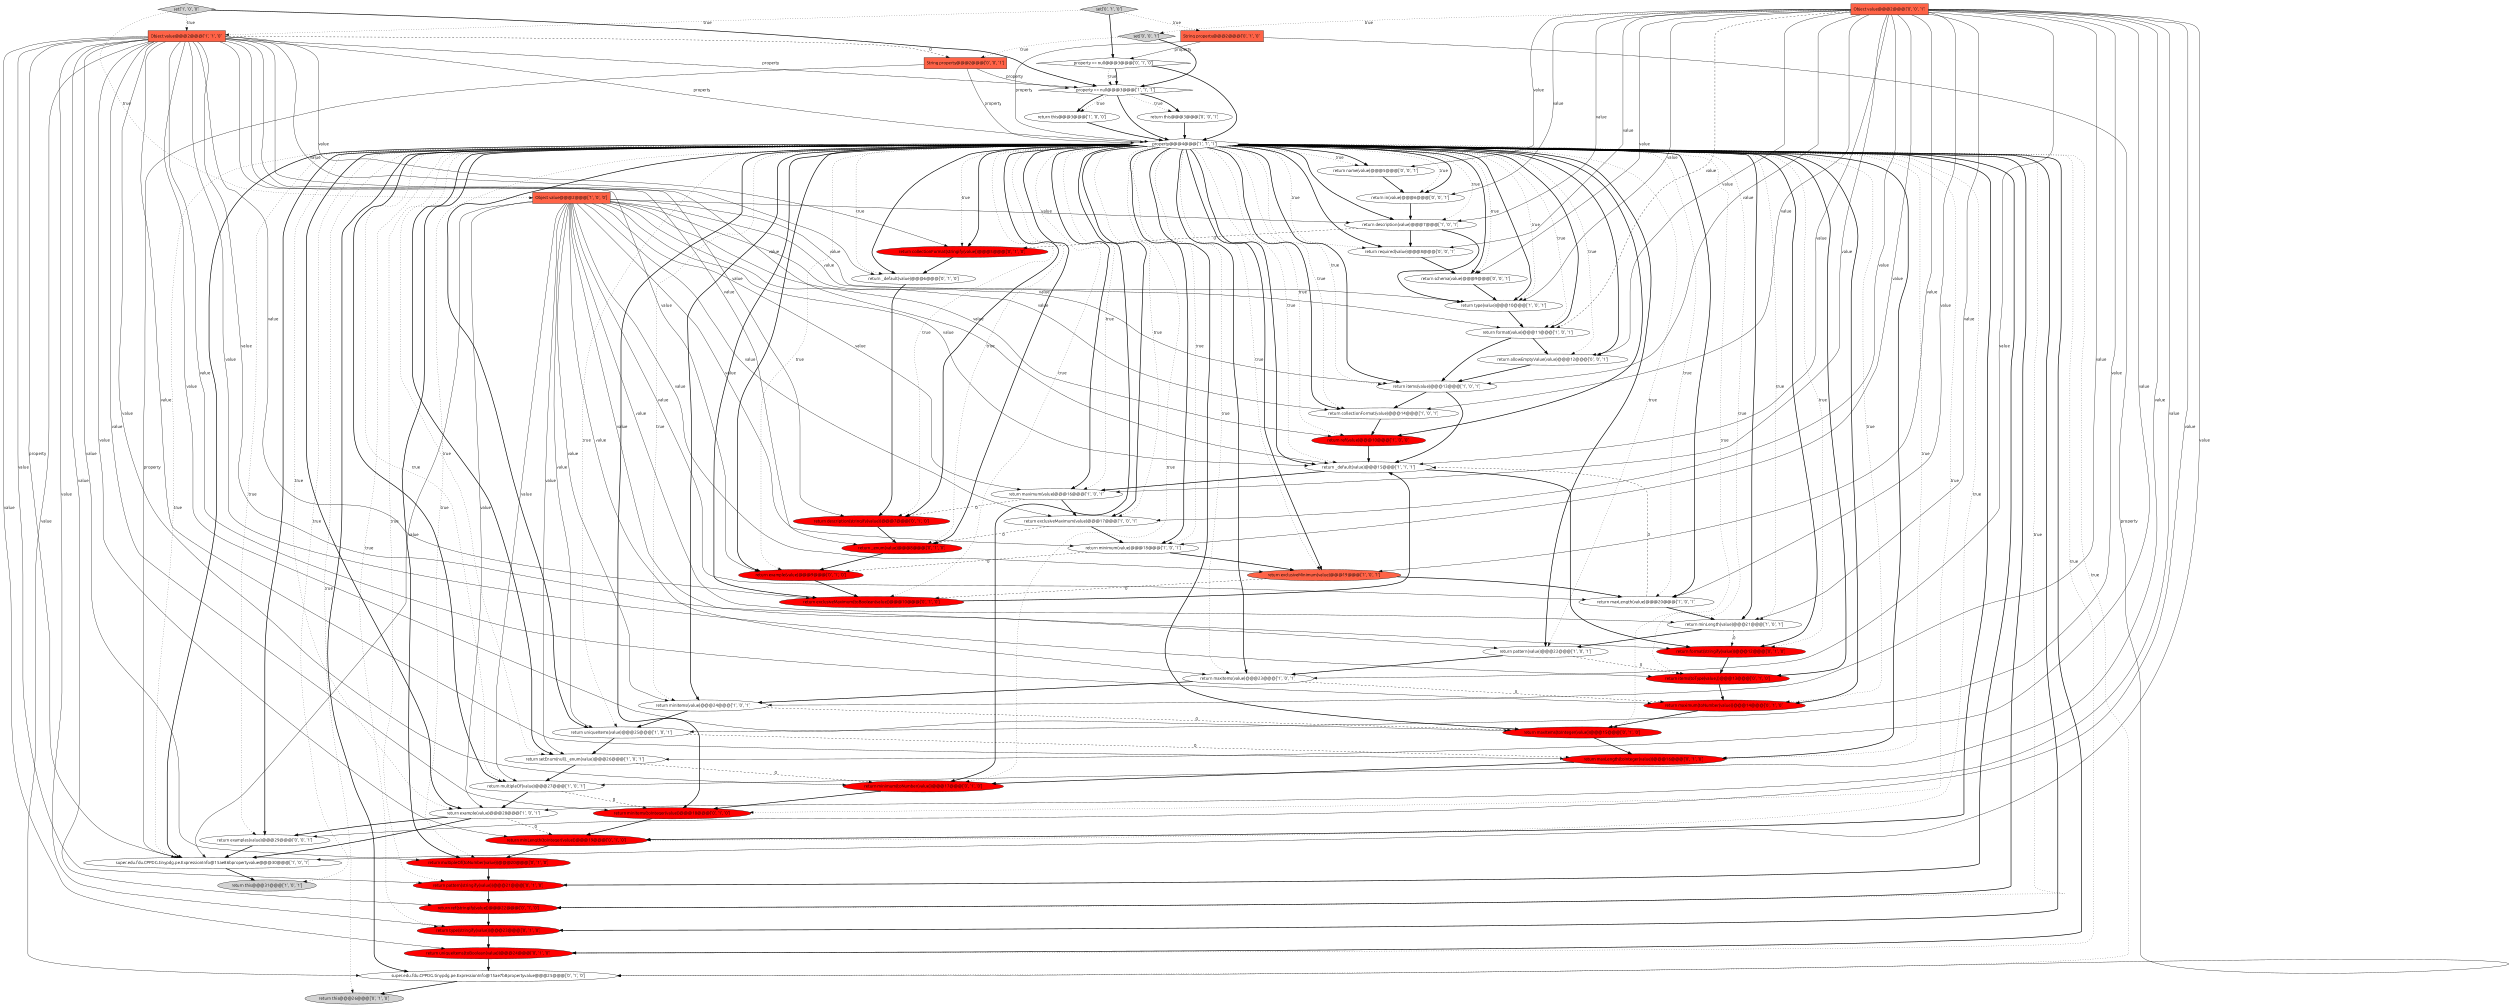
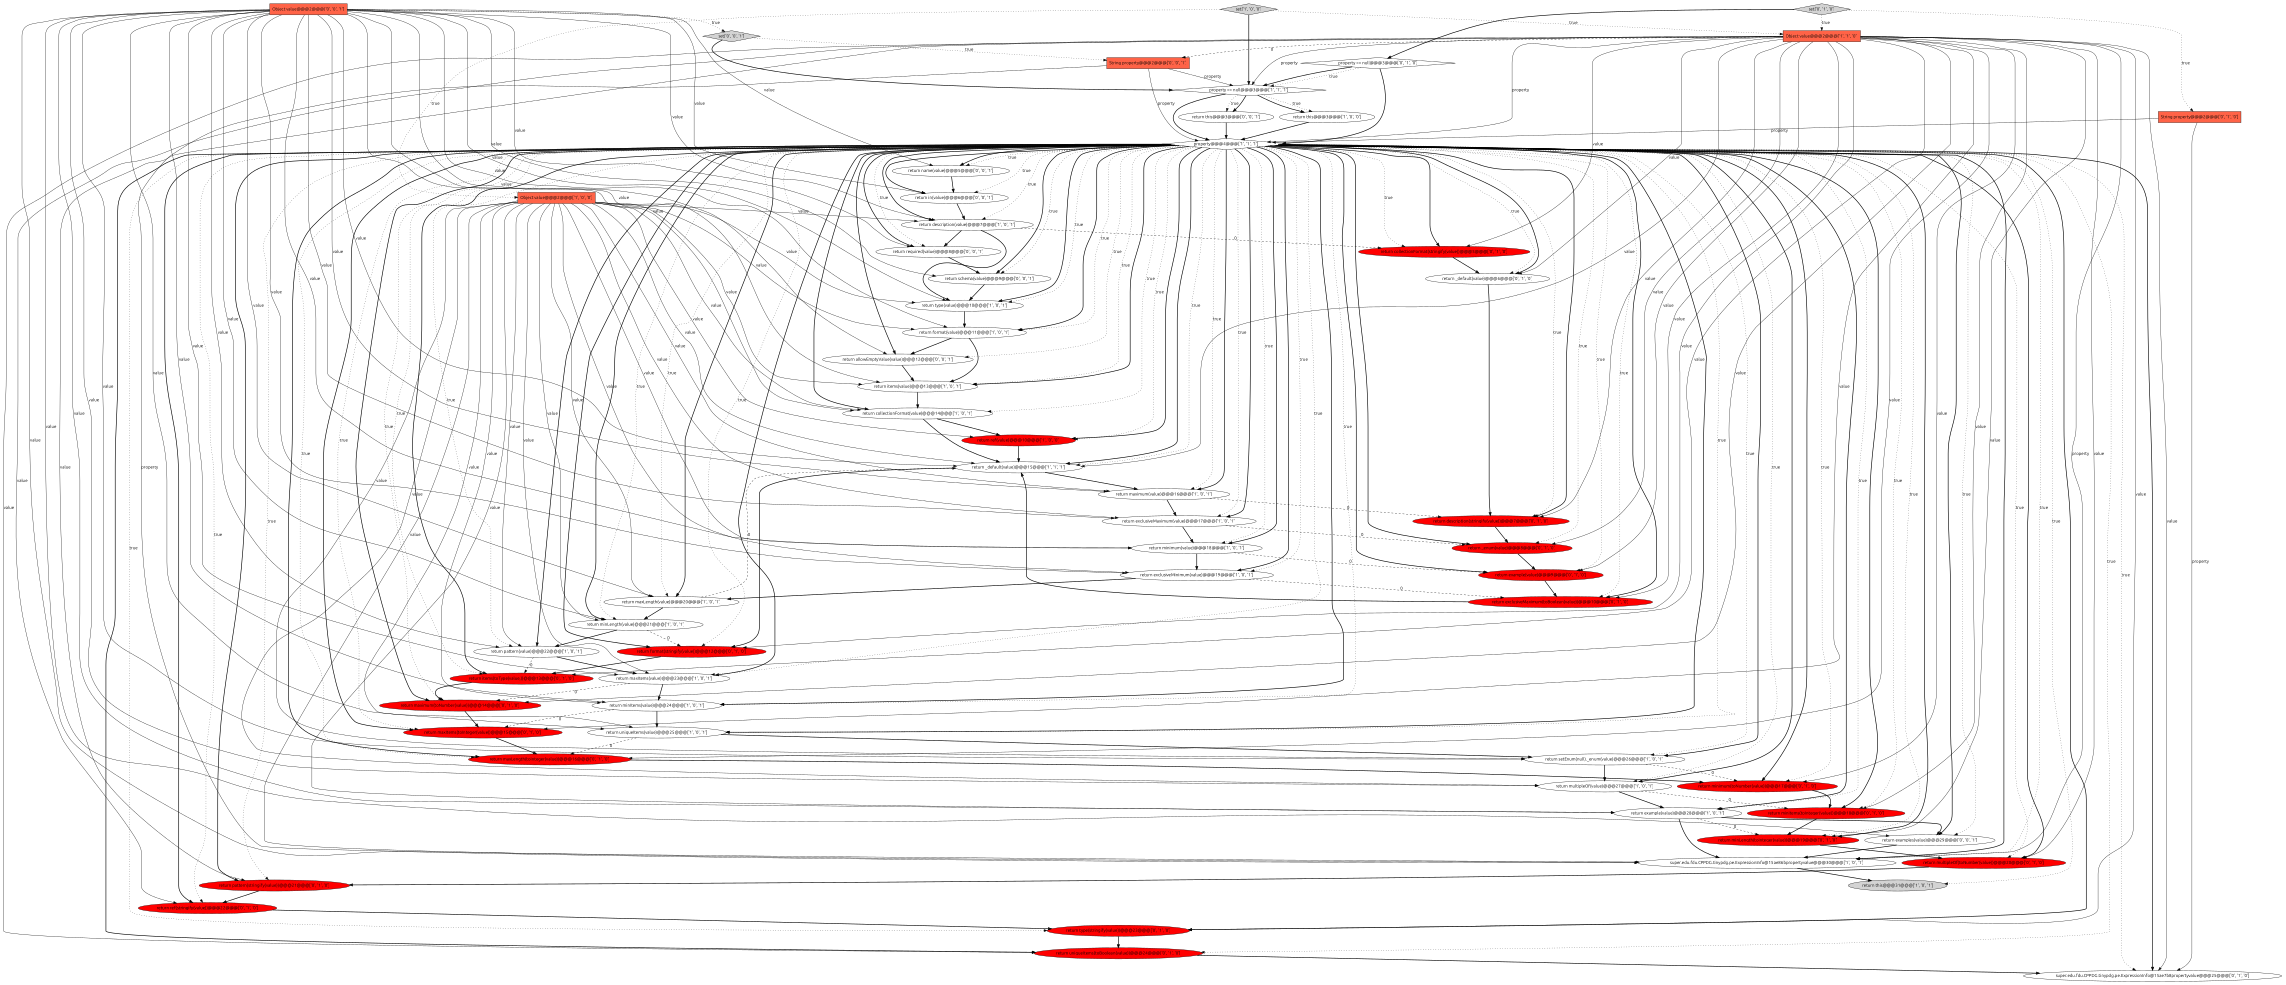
edge "String property@@@2@@@['0', '1', '0']" -> "property == null@@@3@@@['0', '1', '0']": removed, label "property"
edge "Object value@@@2@@@['0', '0', '1']" -> "return format(value)@@@11@@@['1', '0', '1']": style dashed -> solid
edge "Object value@@@2@@@['0', '0', '1']" -> "return pattern(value)@@@22@@@['1', '0', '1']": added, label "value"
edge "return items(value)@@@13@@@['1', '0', '1']" -> "return _default(value)@@@15@@@['1', '1', '1']": now "return collectionFormat(value)@@@14@@@['1', '0', '1']" -> "return _default(value)@@@15@@@['1', '1', '1']"
node "return exclusiveMinimum(value)@@@19@@@['1', '0', '1']": fillcolor tomato -> white
node "return this@@@26@@@['0', '1', '0']": removed
